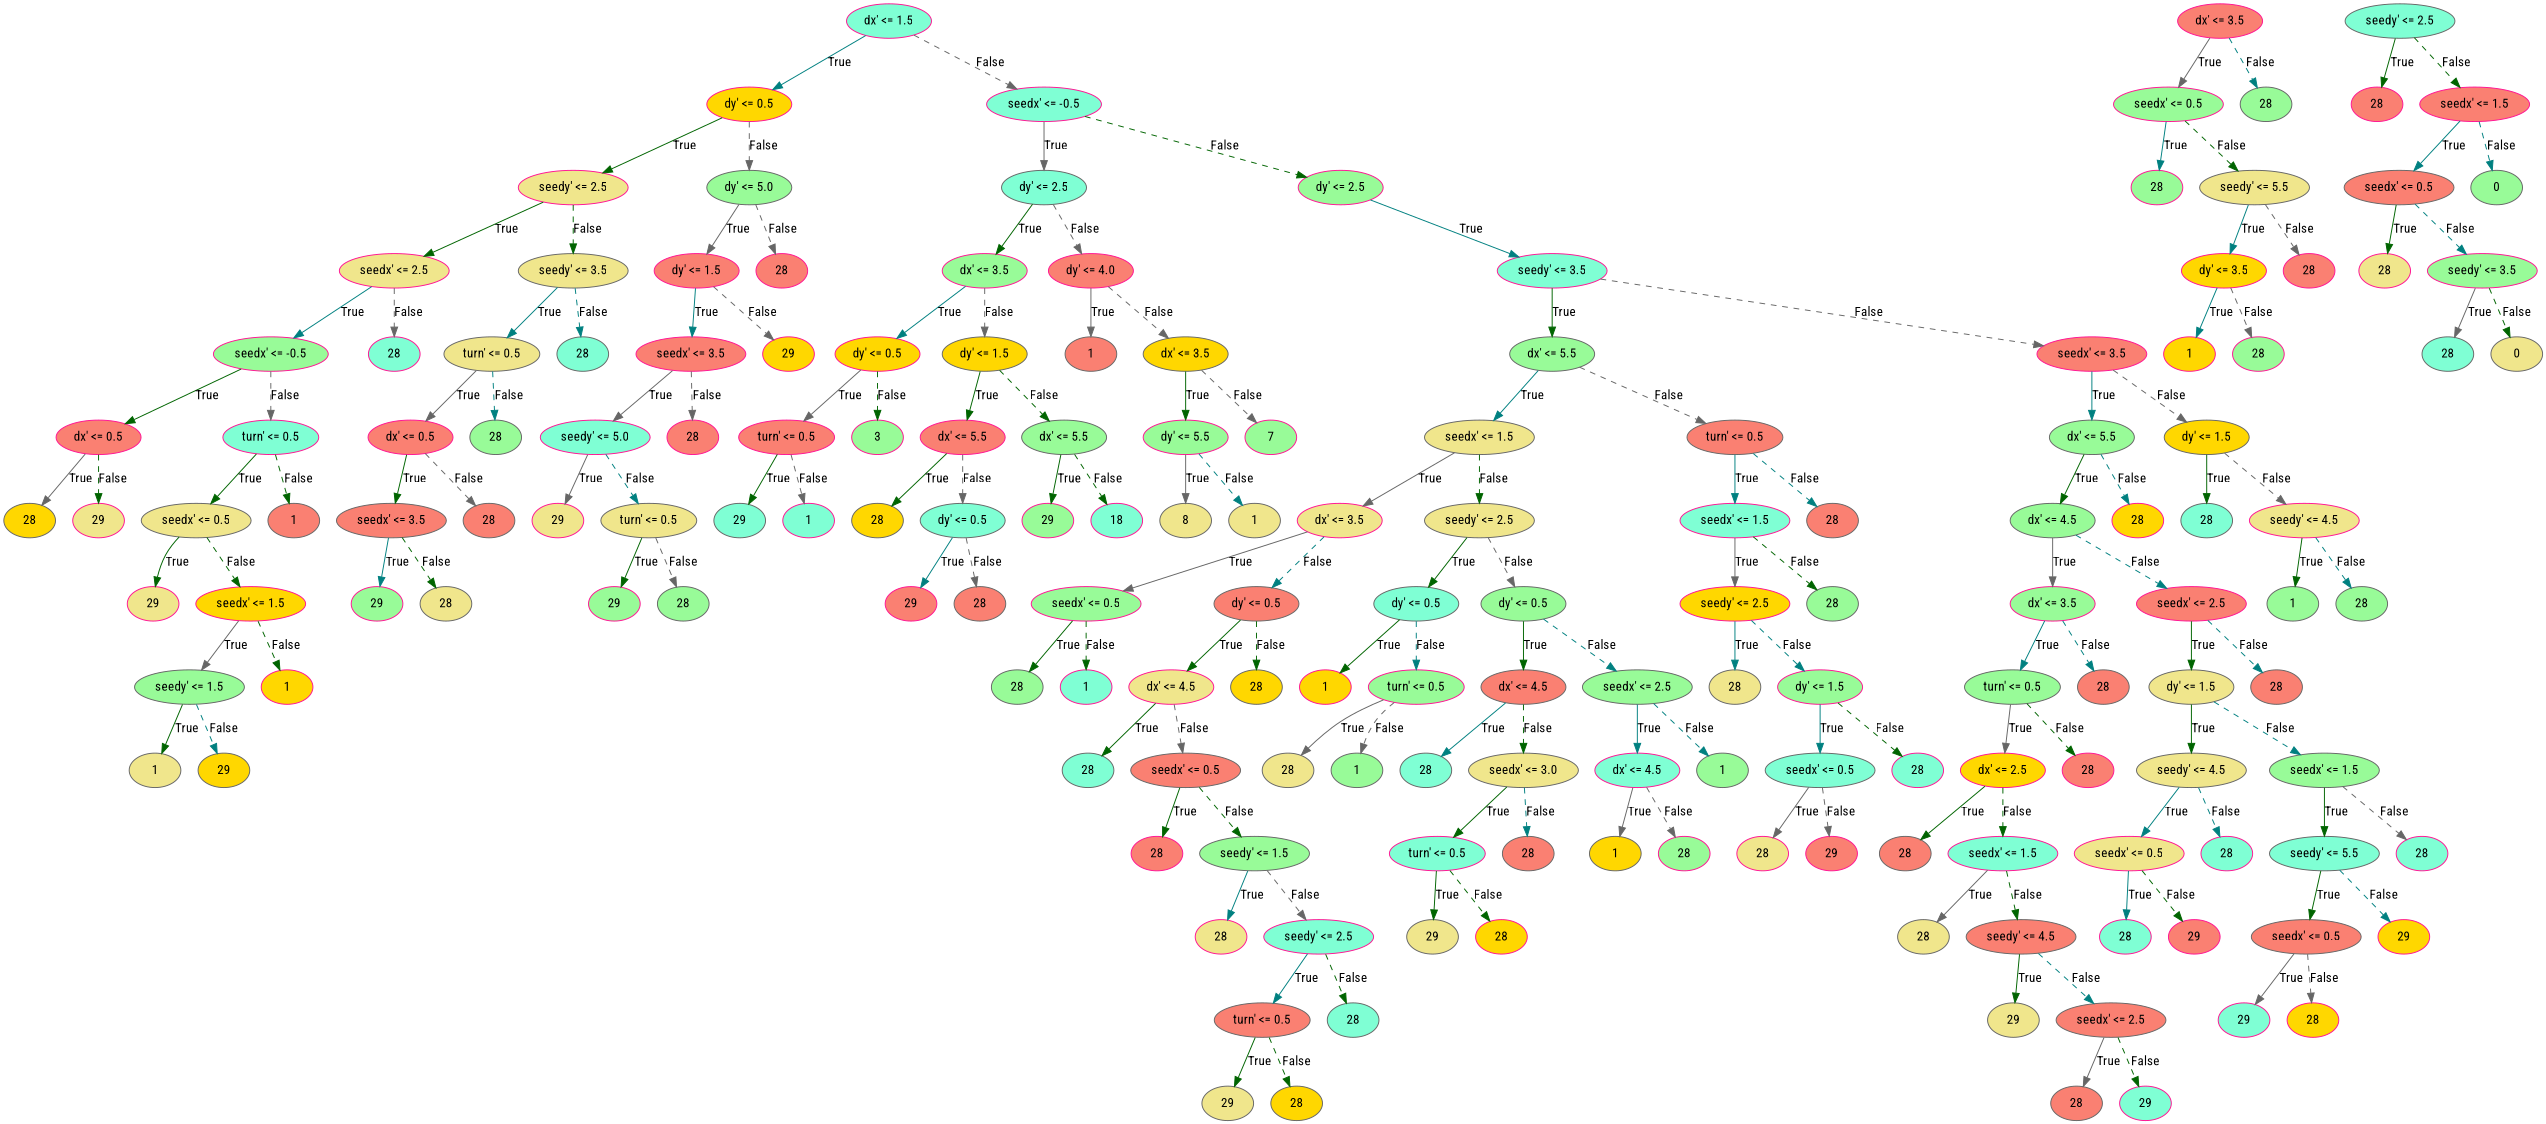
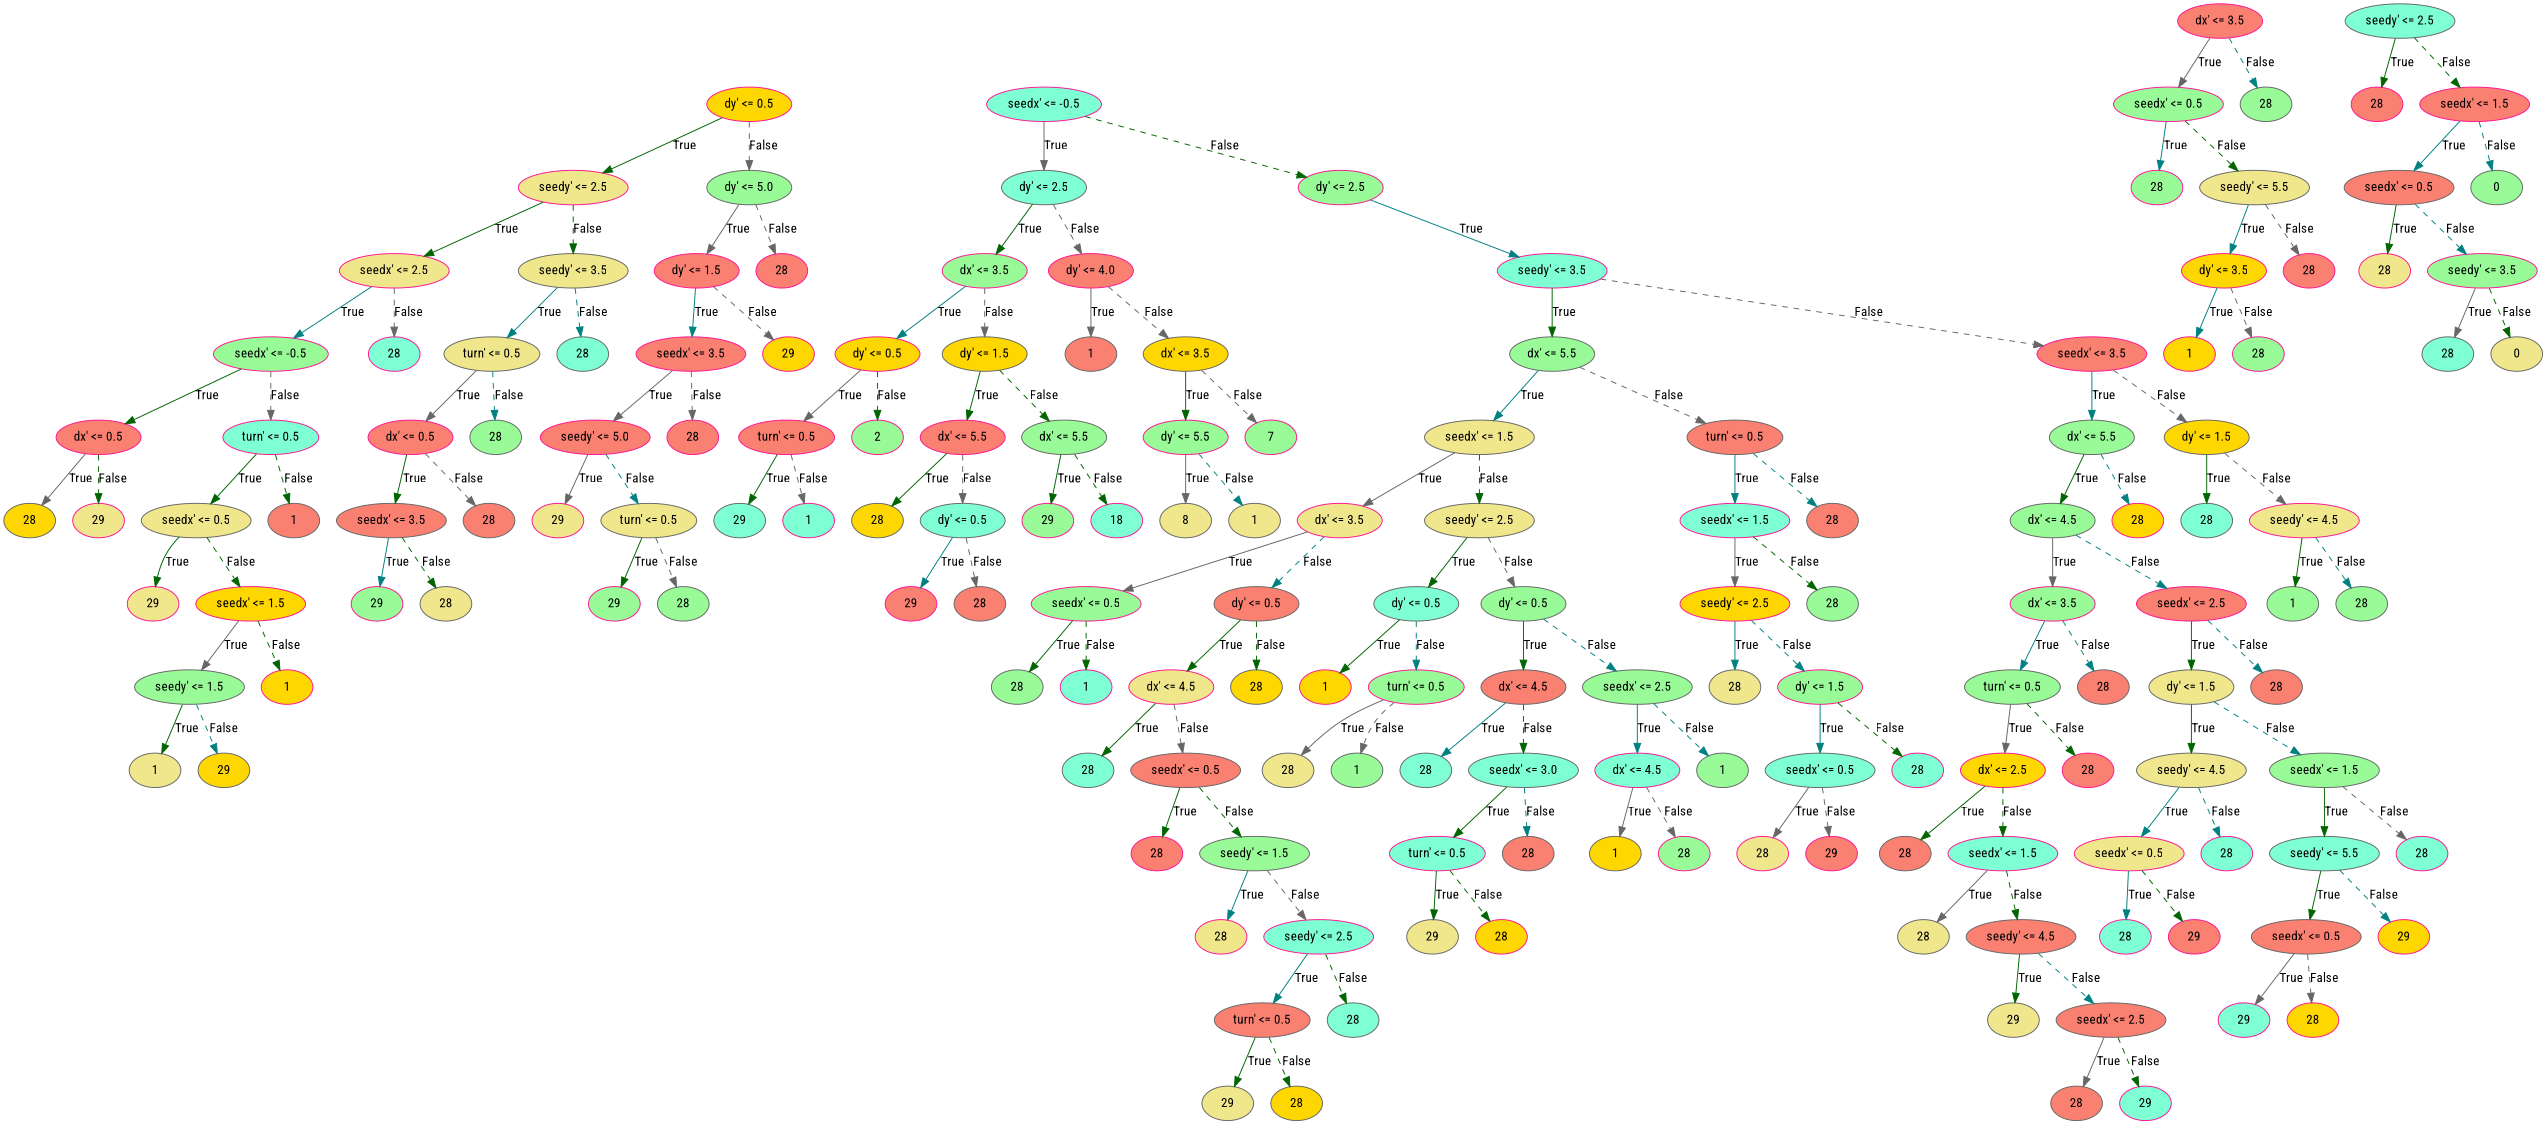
node "dx' <= 1.5": removed
node "seedy' <= 5.0": fillcolor aquamarine -> salmon
node "3": label "3" -> "2"
node "seedx' <= 3.0": fillcolor khaki -> aquamarine
